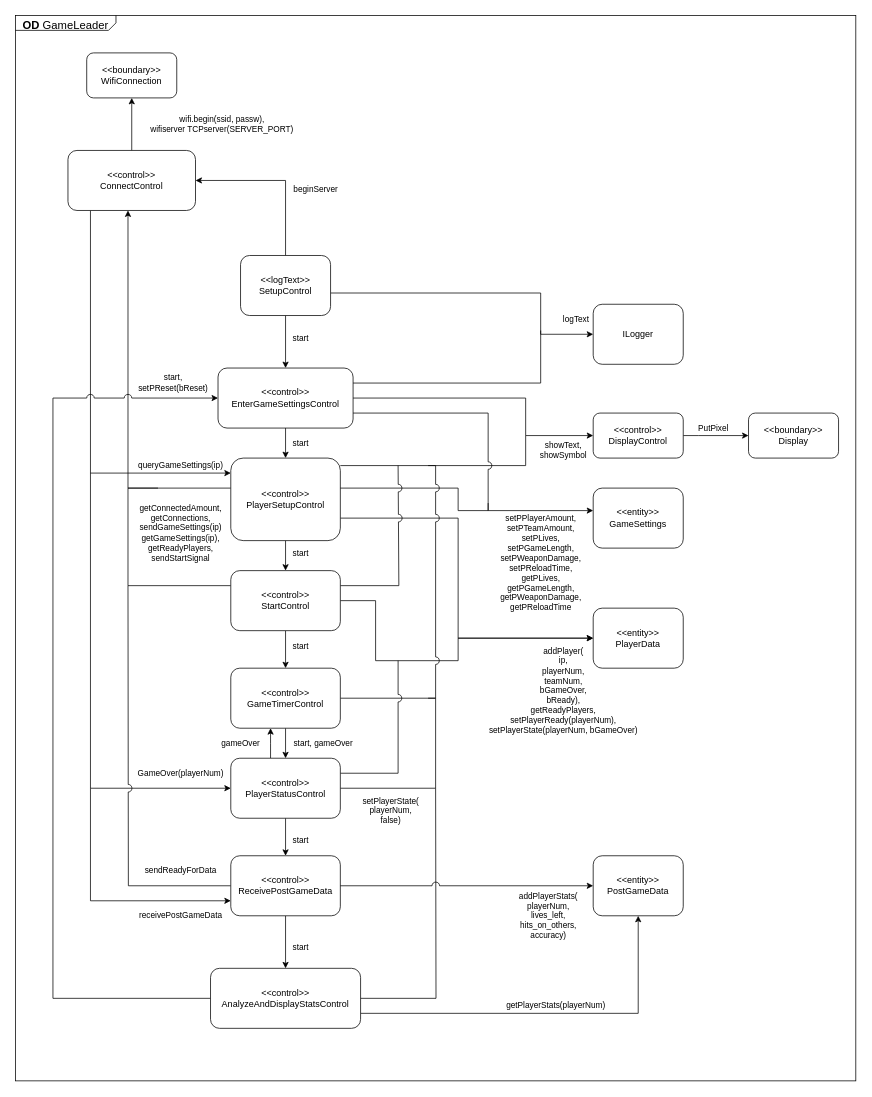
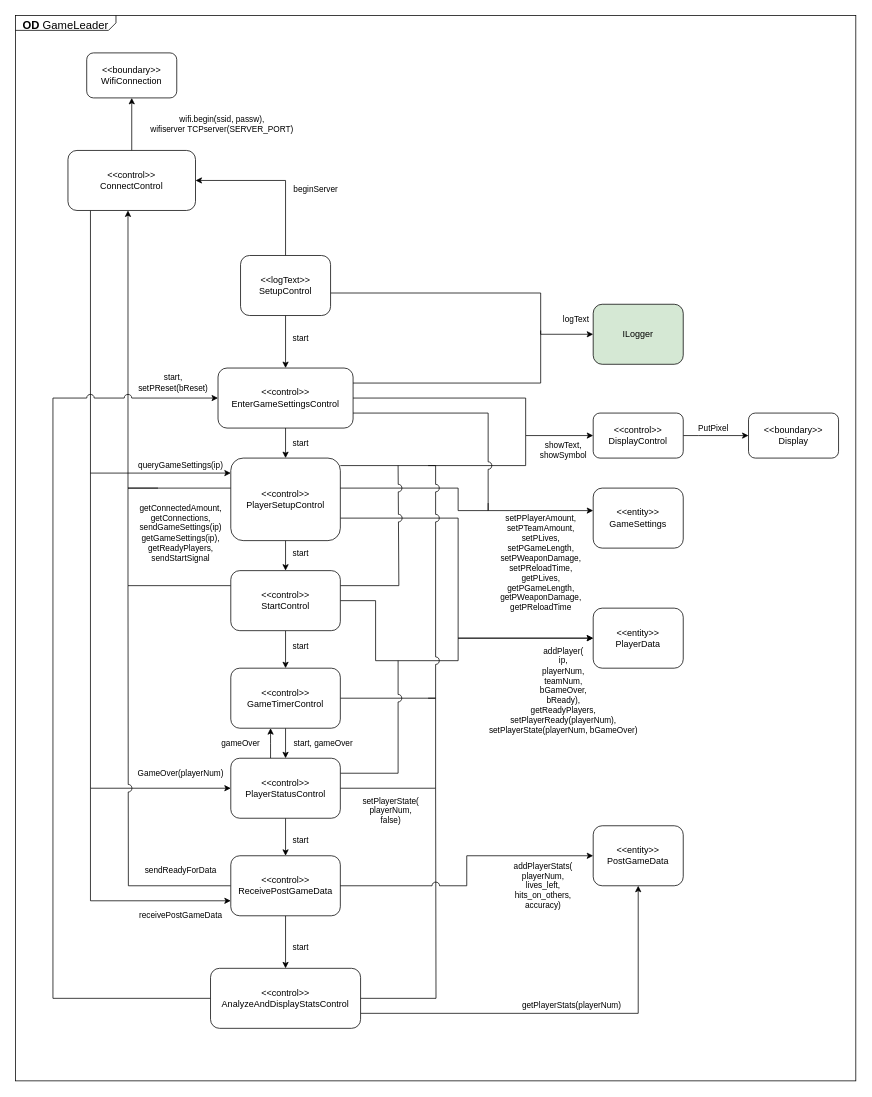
node "ILogger": fillcolor #ffffff -> #d5e8d4
node "<<entity>> PostGameData": moved (638, 885) -> (638, 855)
